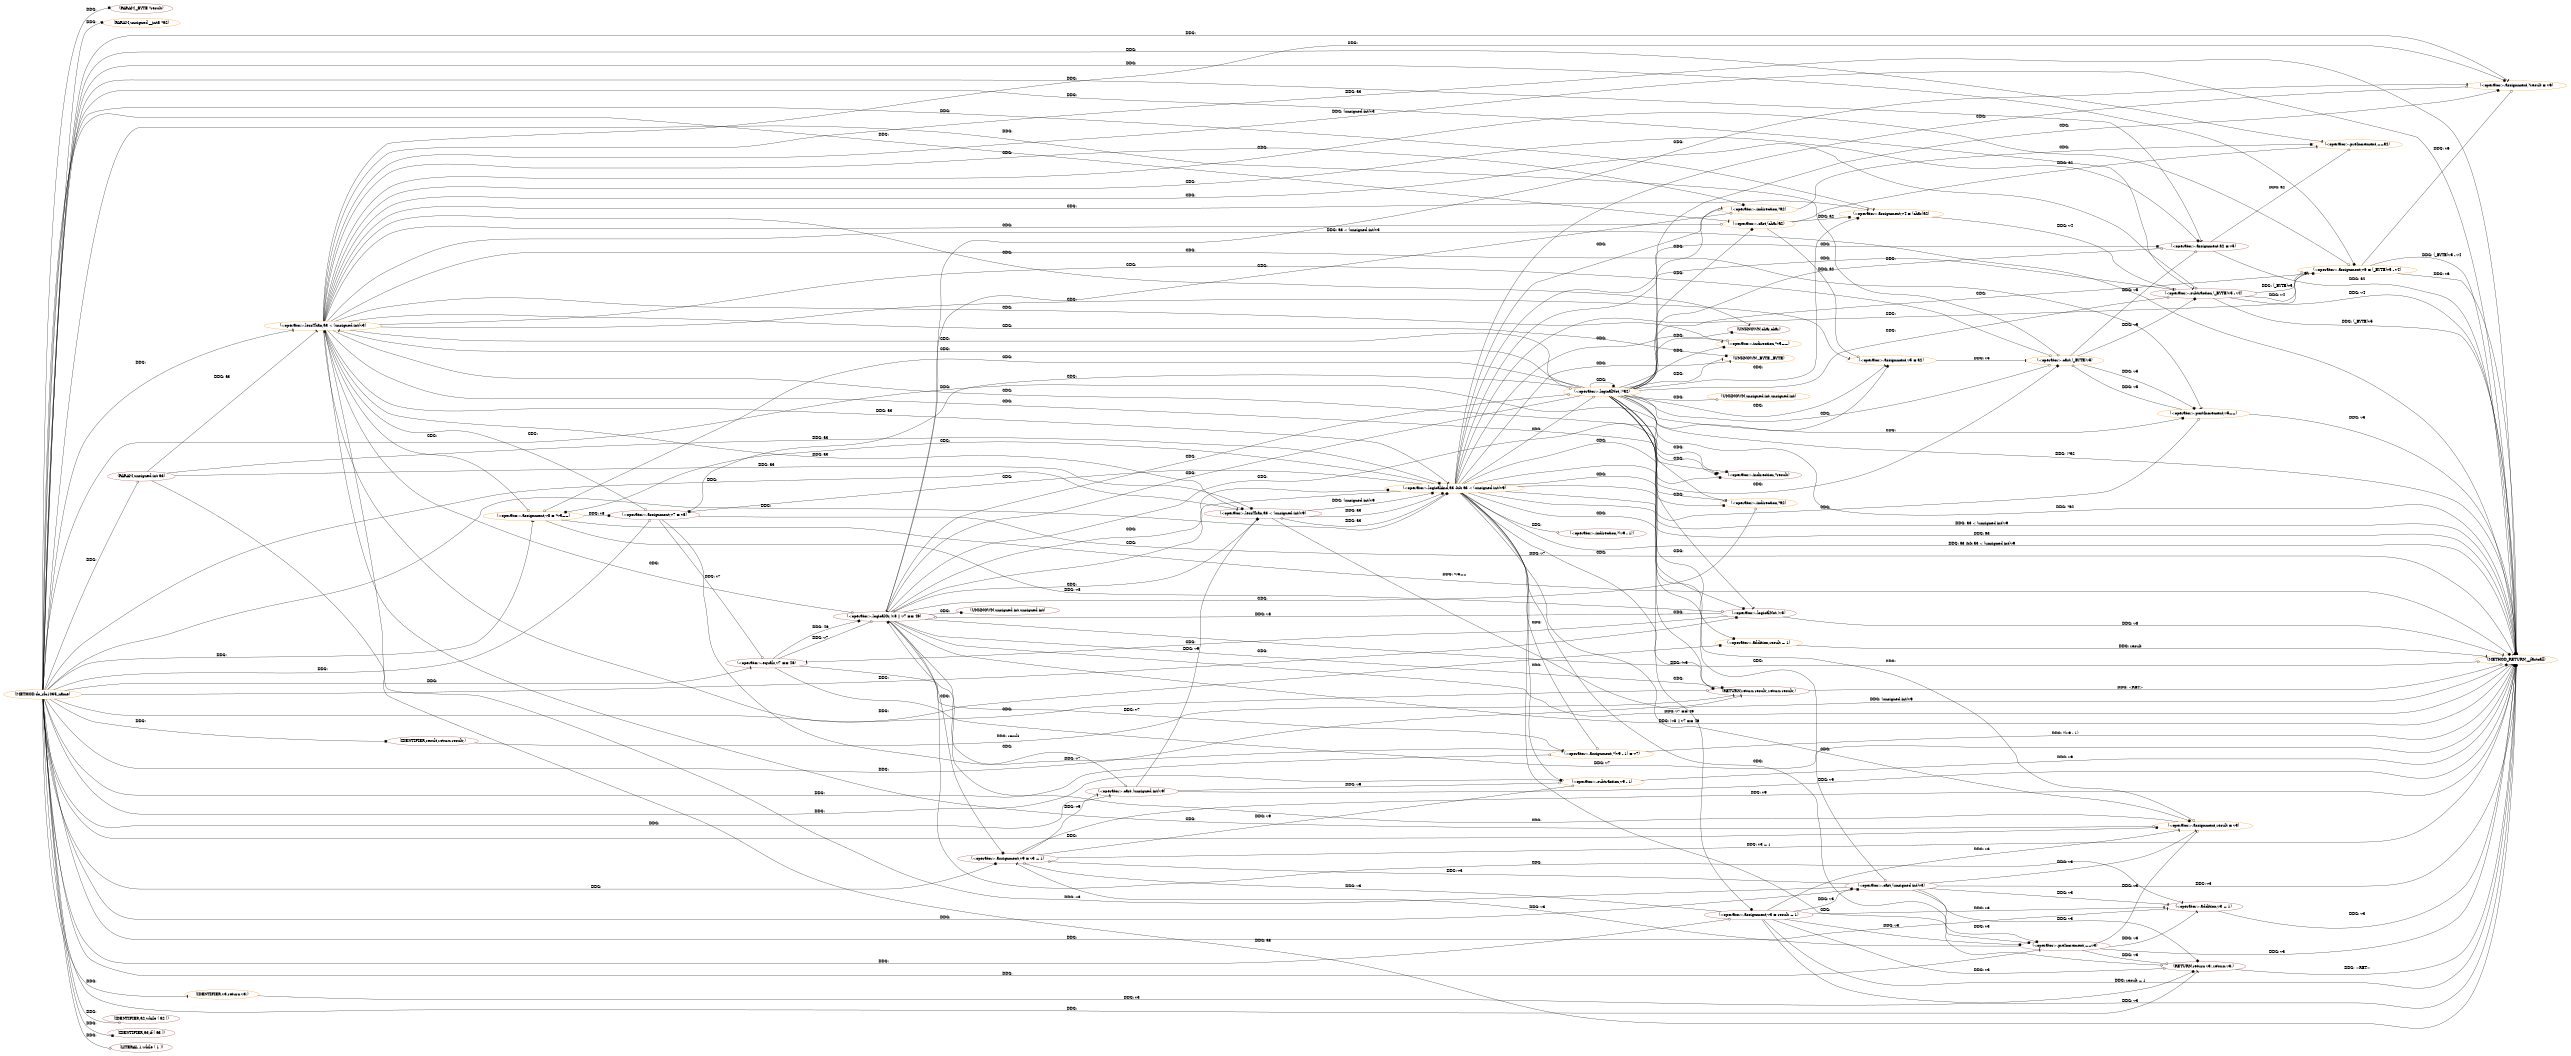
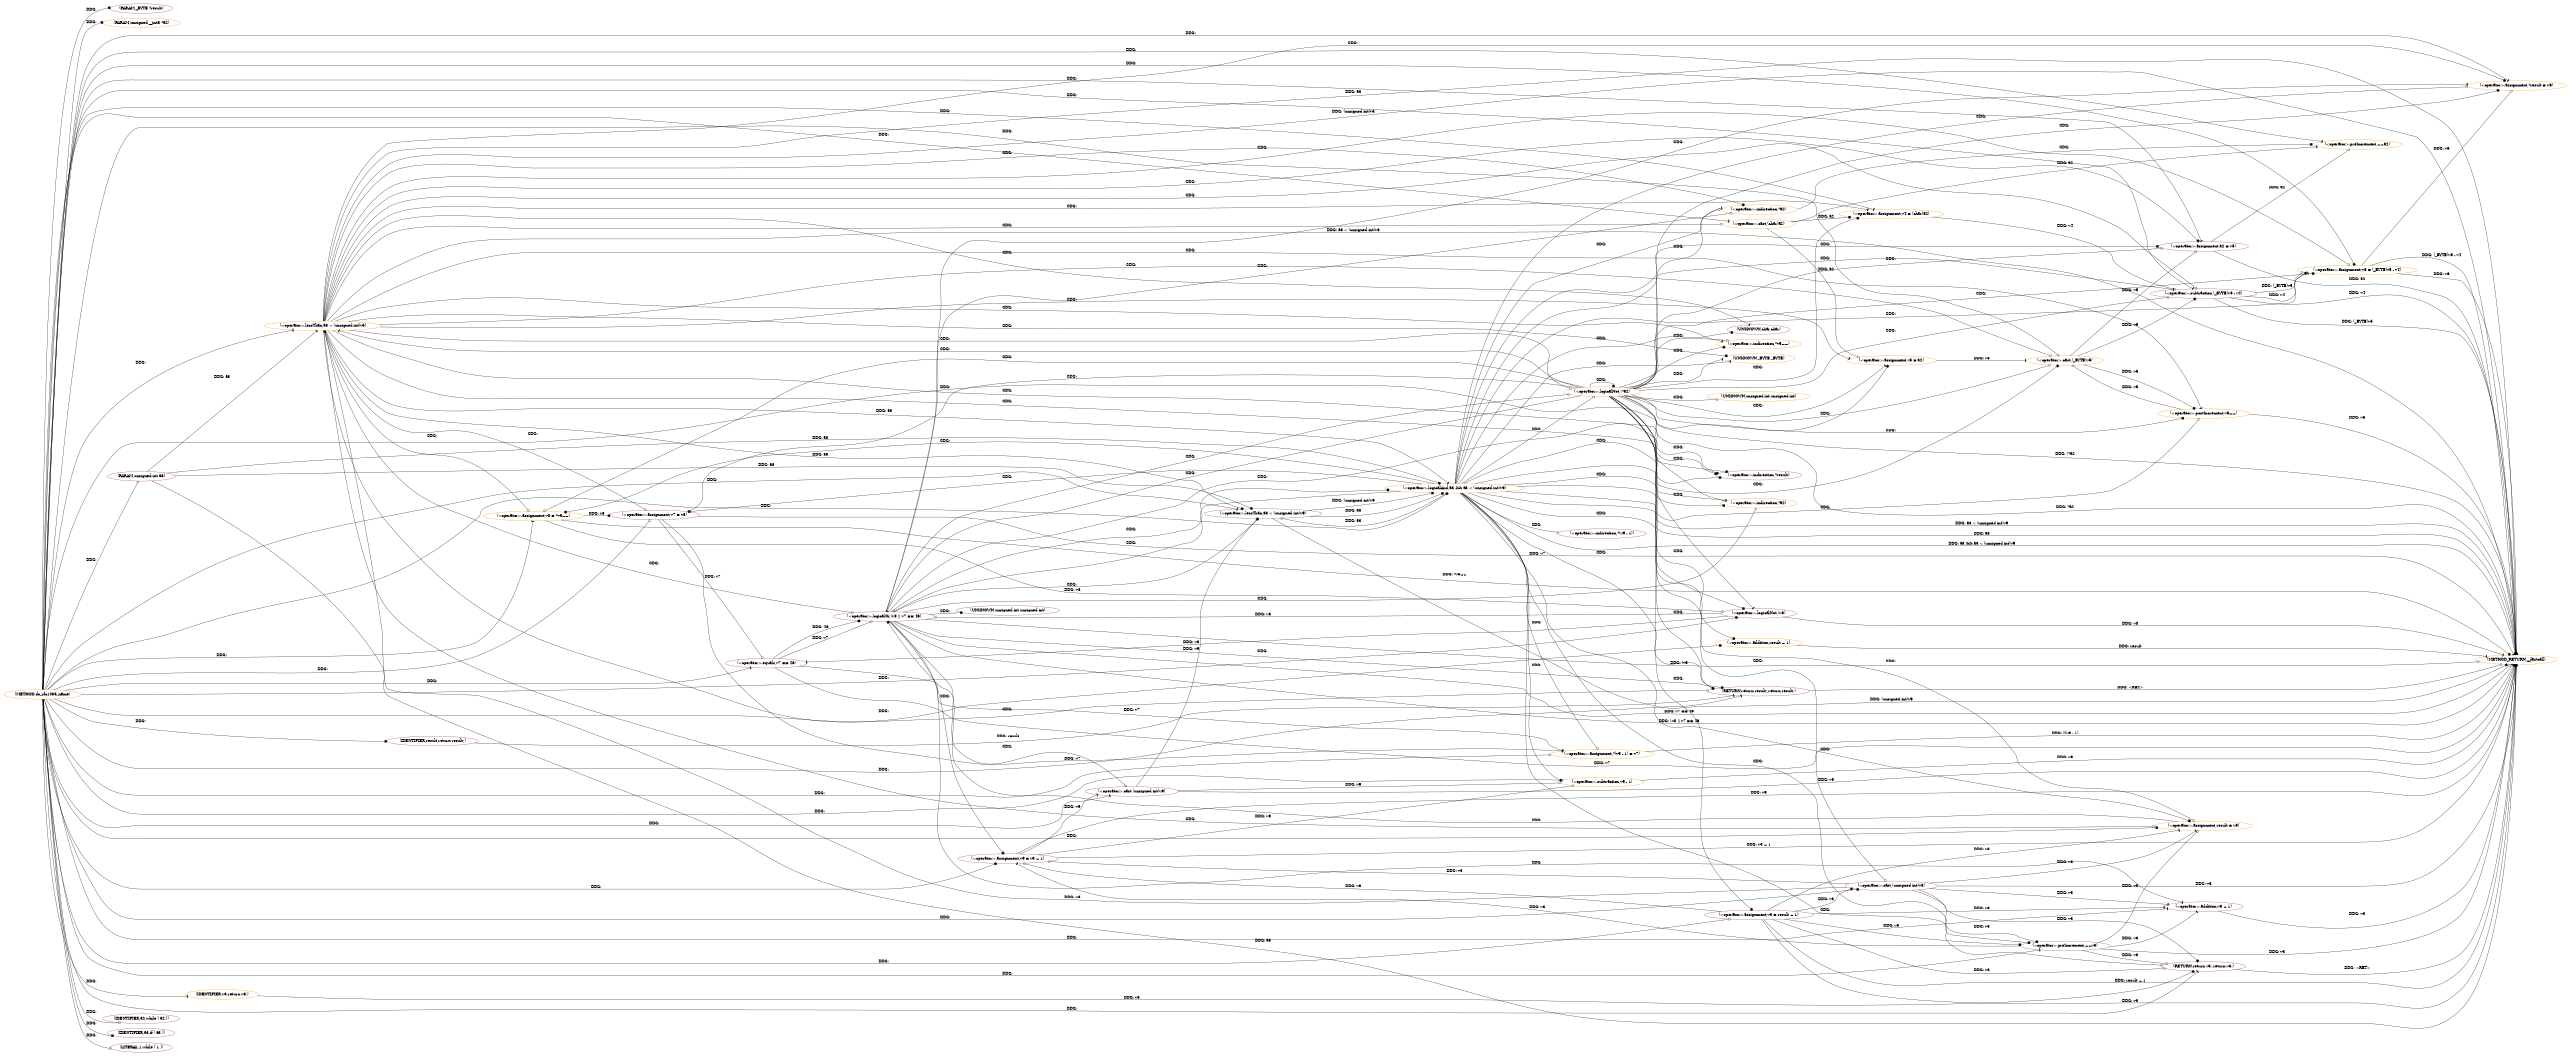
edge "(<operator>.logicalNot,!*a2)" -> "(<operator>.cast,(char)a2)": removed, label "CDG:"
edge "(<operator>.logicalNot,!v8)" -> "(<operator>.equals,v7 == 46)": label "CDG: " -> "DDG: v3"
